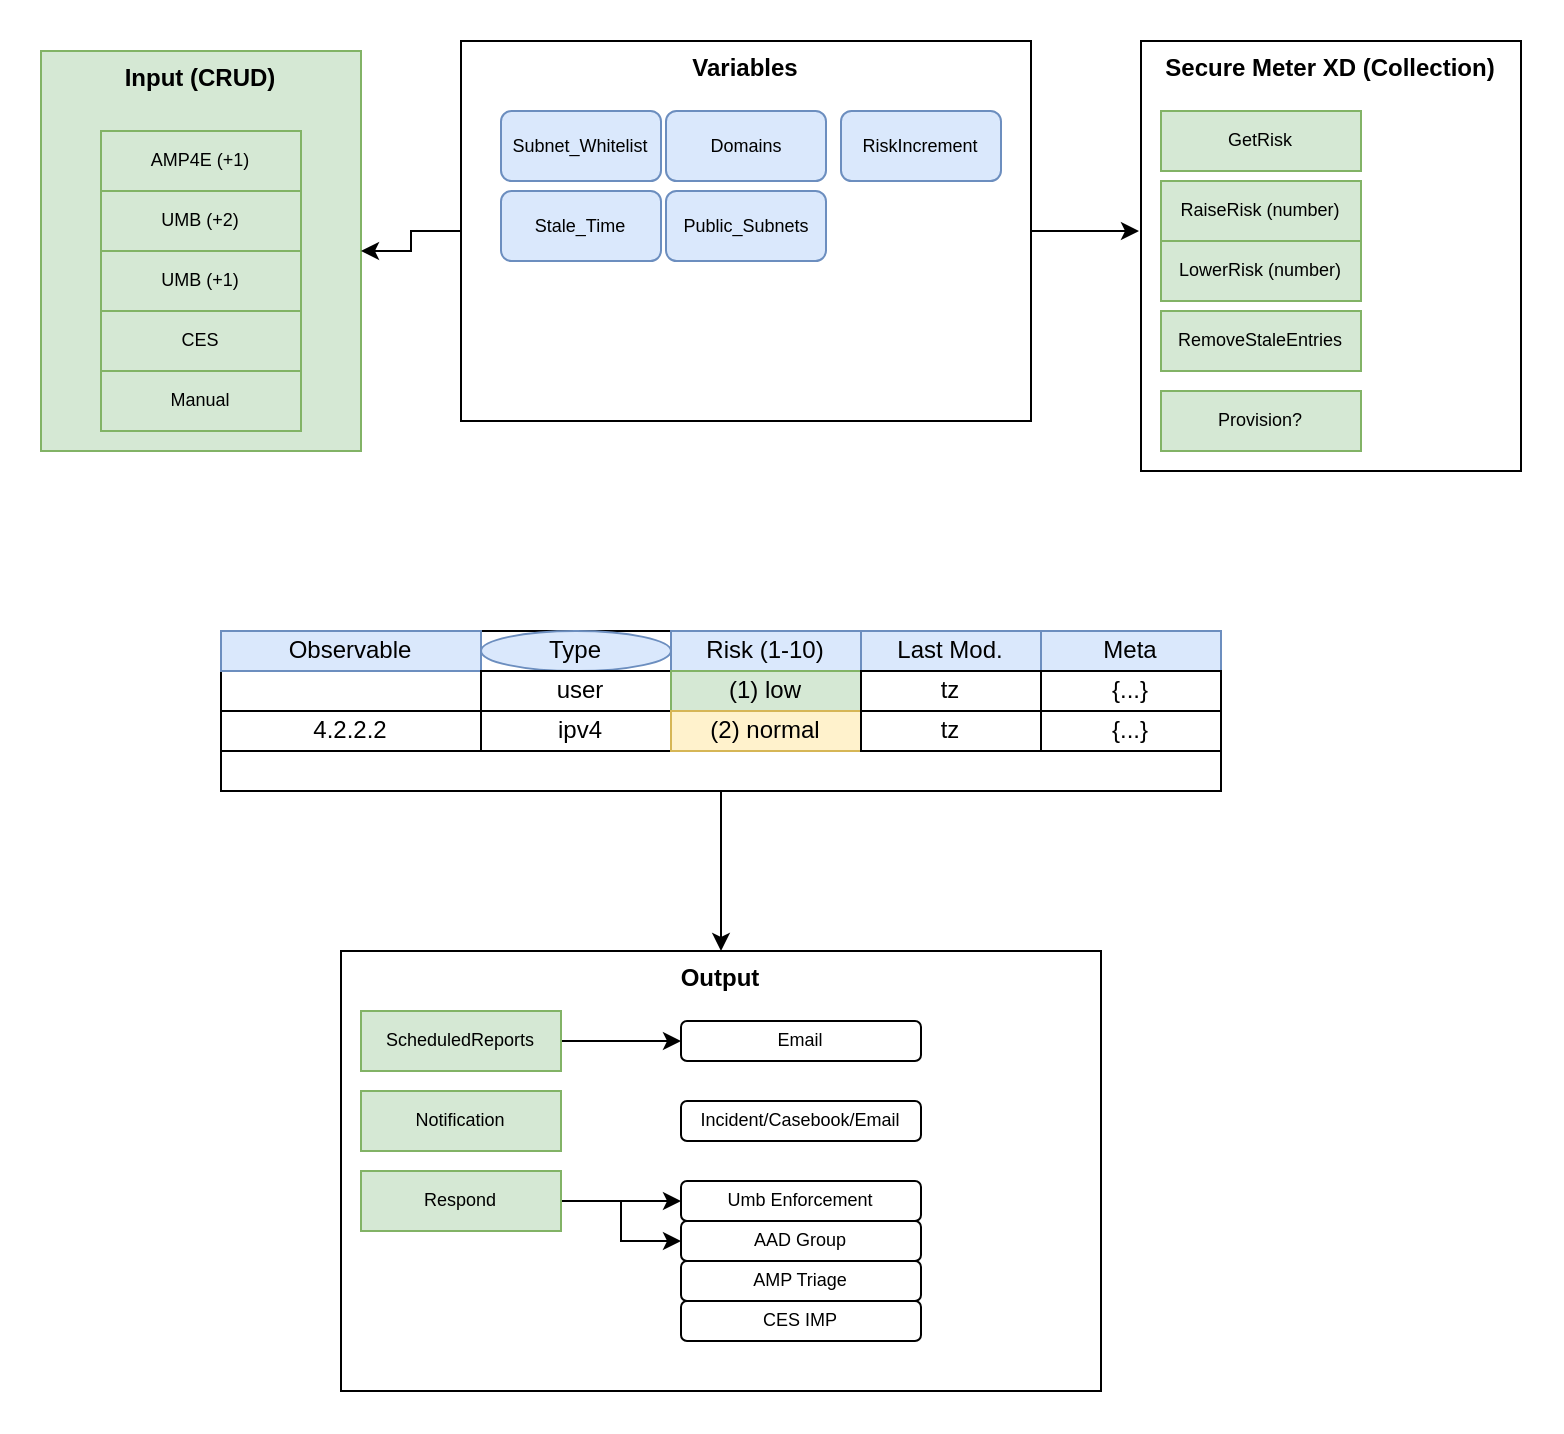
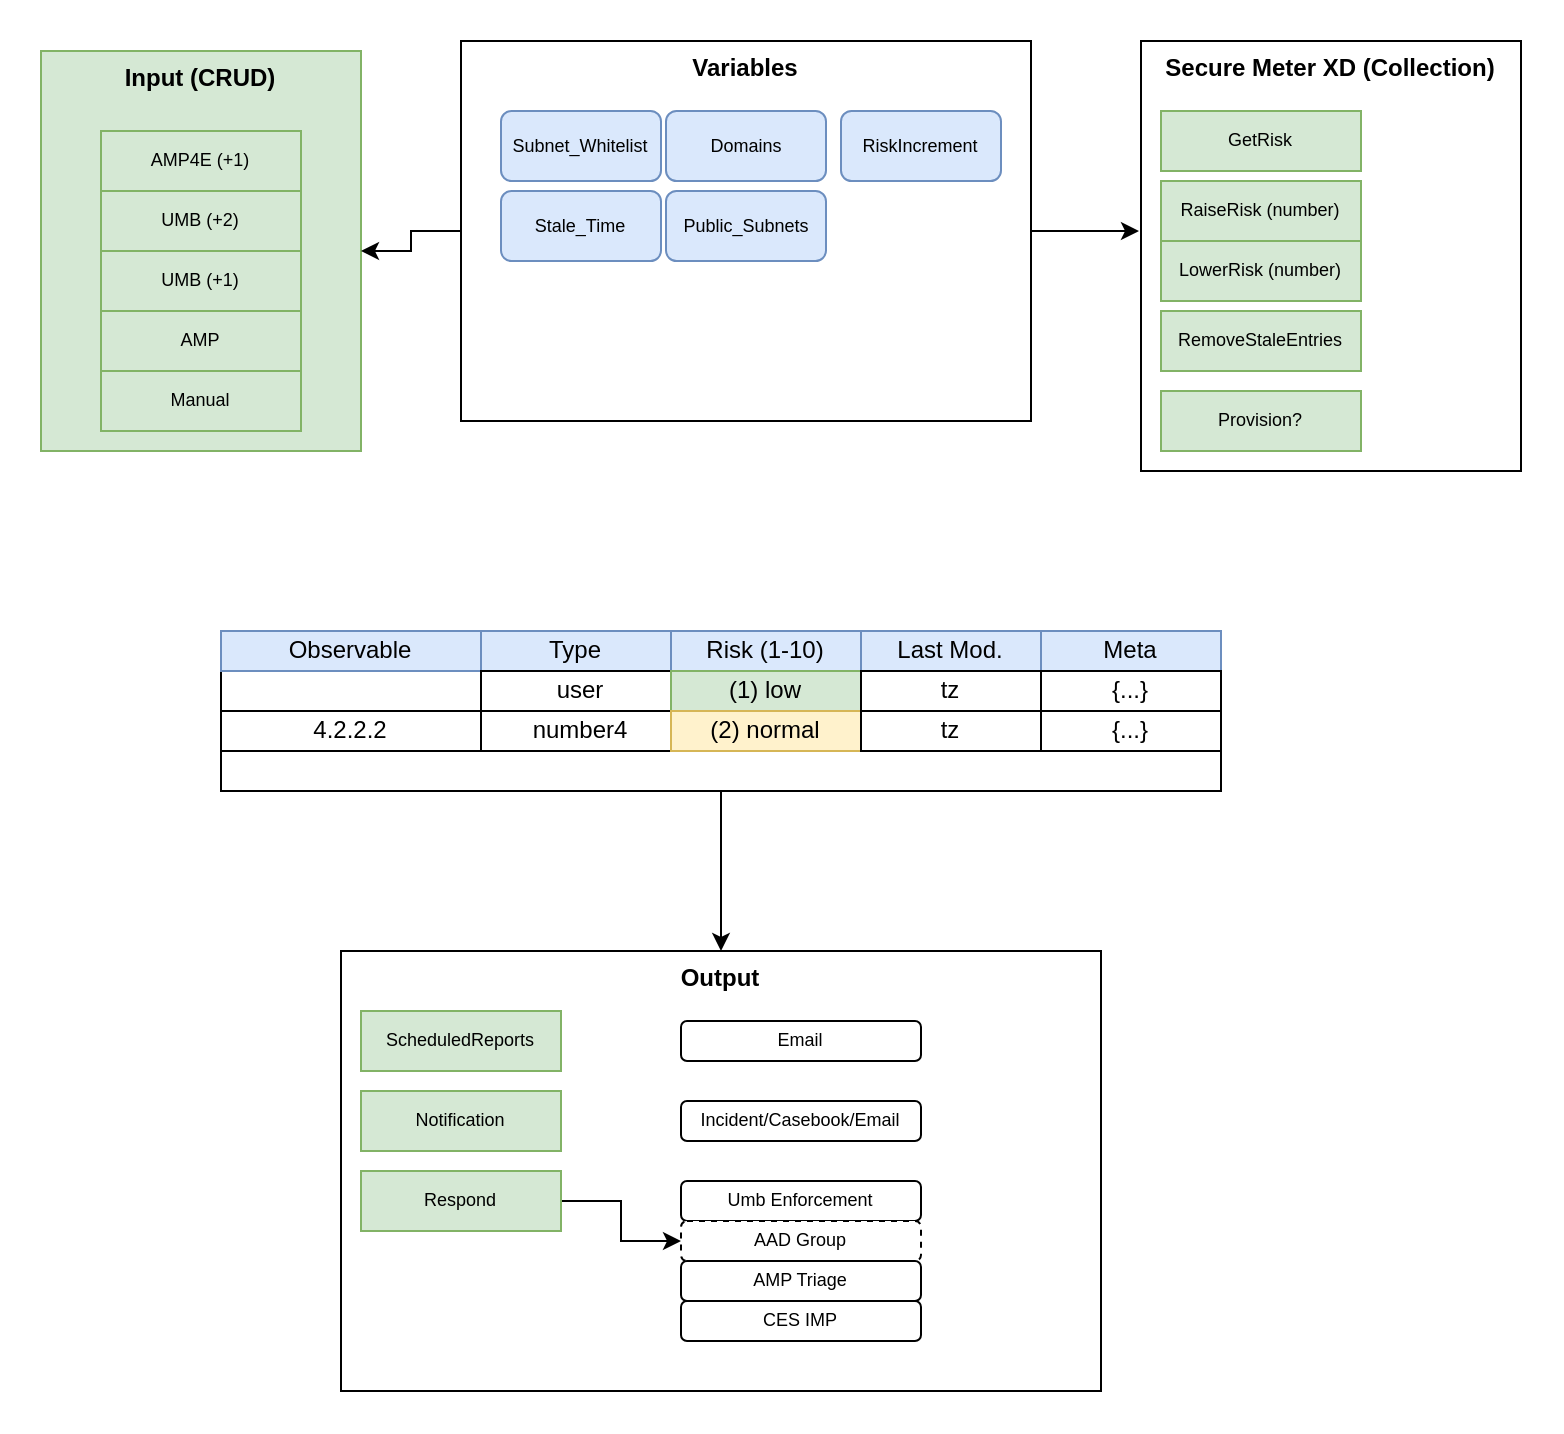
node "CES": label "CES" -> "AMP"
node "Type": shape ellipse -> rectangle
node "ipv4": label "ipv4" -> "number4"
edge "ScheduledReports" -> "Email": removed
edge "Respond" -> "Umb Enforcement": removed
node "AAD Group": style solid -> dashed
